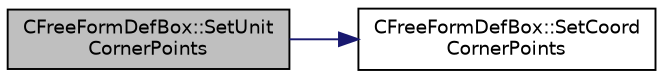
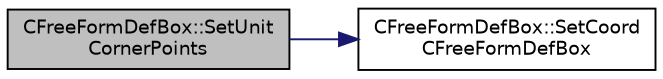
node "CFreeFormDefBox::SetCoord CornerPoints": label "CFreeFormDefBox::SetCoord CornerPoints" -> "CFreeFormDefBox::SetCoord CFreeFormDefBox"
